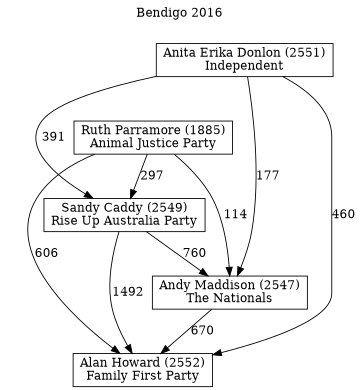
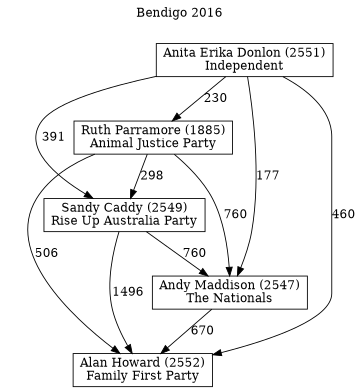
edge "Anita Erika Donlon (2551) Independent" -> "Ruth Parramore (1885) Animal Justice Party": added, label "230"
edge "Ruth Parramore (1885) Animal Justice Party" -> "Sandy Caddy (2549) Rise Up Australia Party": label "297" -> "298"
edge "Ruth Parramore (1885) Animal Justice Party" -> "Andy Maddison (2547) The Nationals": label "114" -> "760"
edge "Ruth Parramore (1885) Animal Justice Party" -> "Alan Howard (2552) Family First Party": label "606" -> "506"
edge "Sandy Caddy (2549) Rise Up Australia Party" -> "Alan Howard (2552) Family First Party": label "1492" -> "1496"
